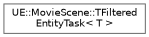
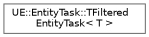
node "UE::MovieScene::TFiltered EntityTask< T >": label "UE::MovieScene::TFiltered EntityTask< T >" -> "UE::EntityTask::TFiltered EntityTask< T >"
